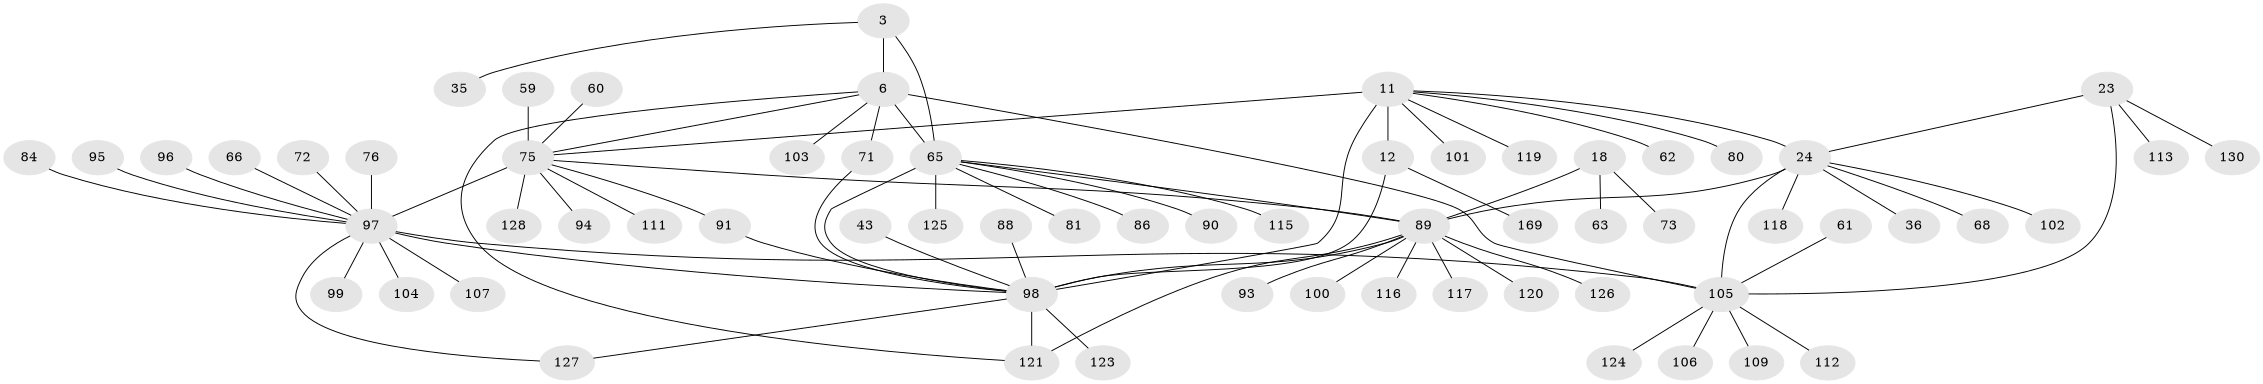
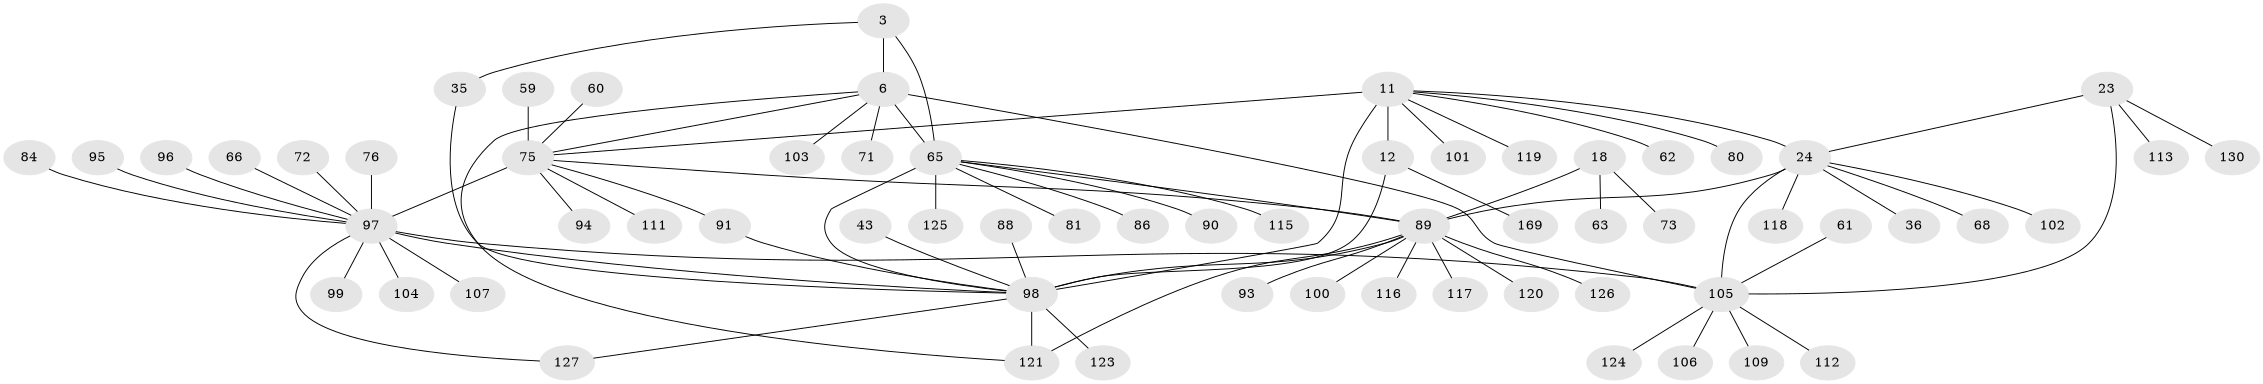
node "128": removed
edge "71" -- "98": now "35" -- "98"
